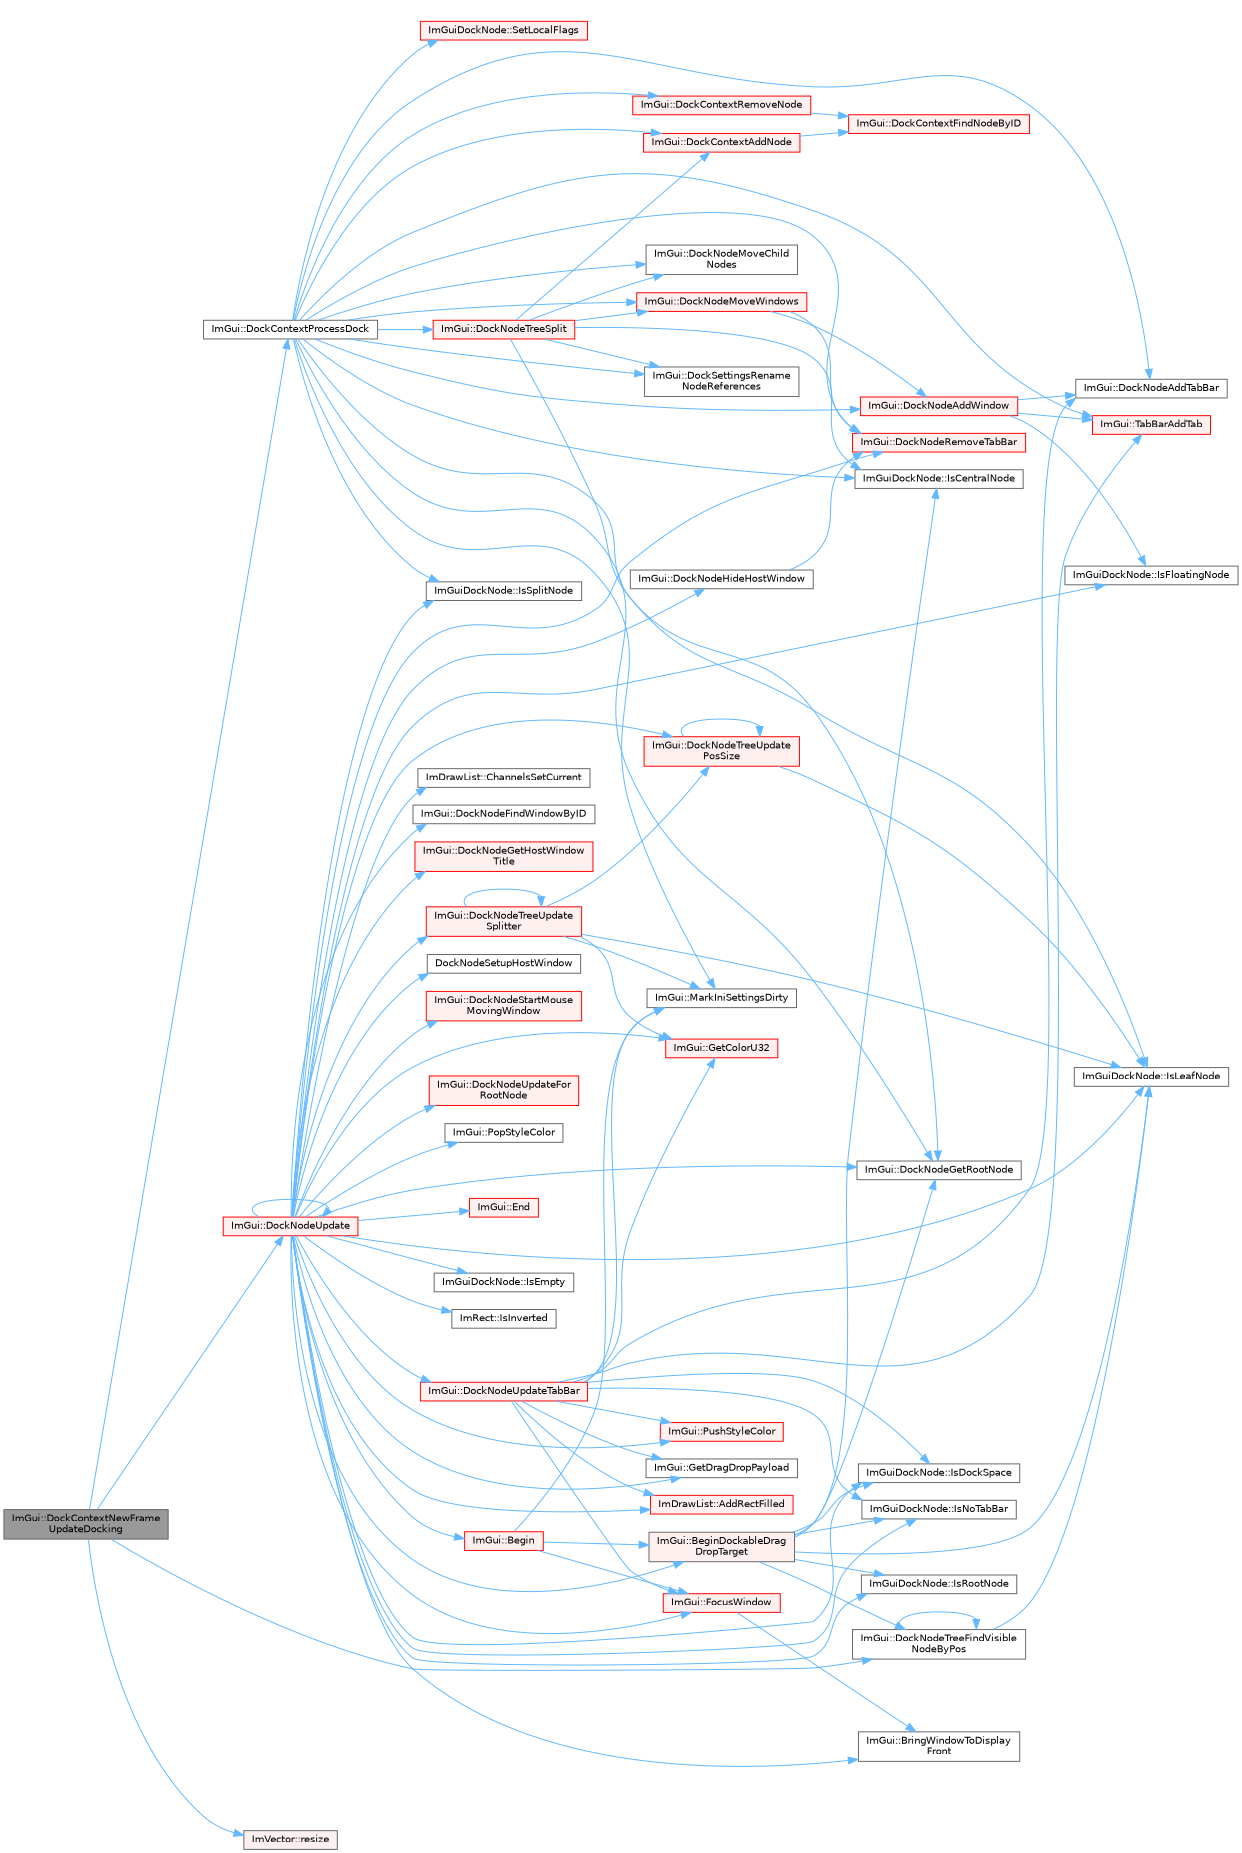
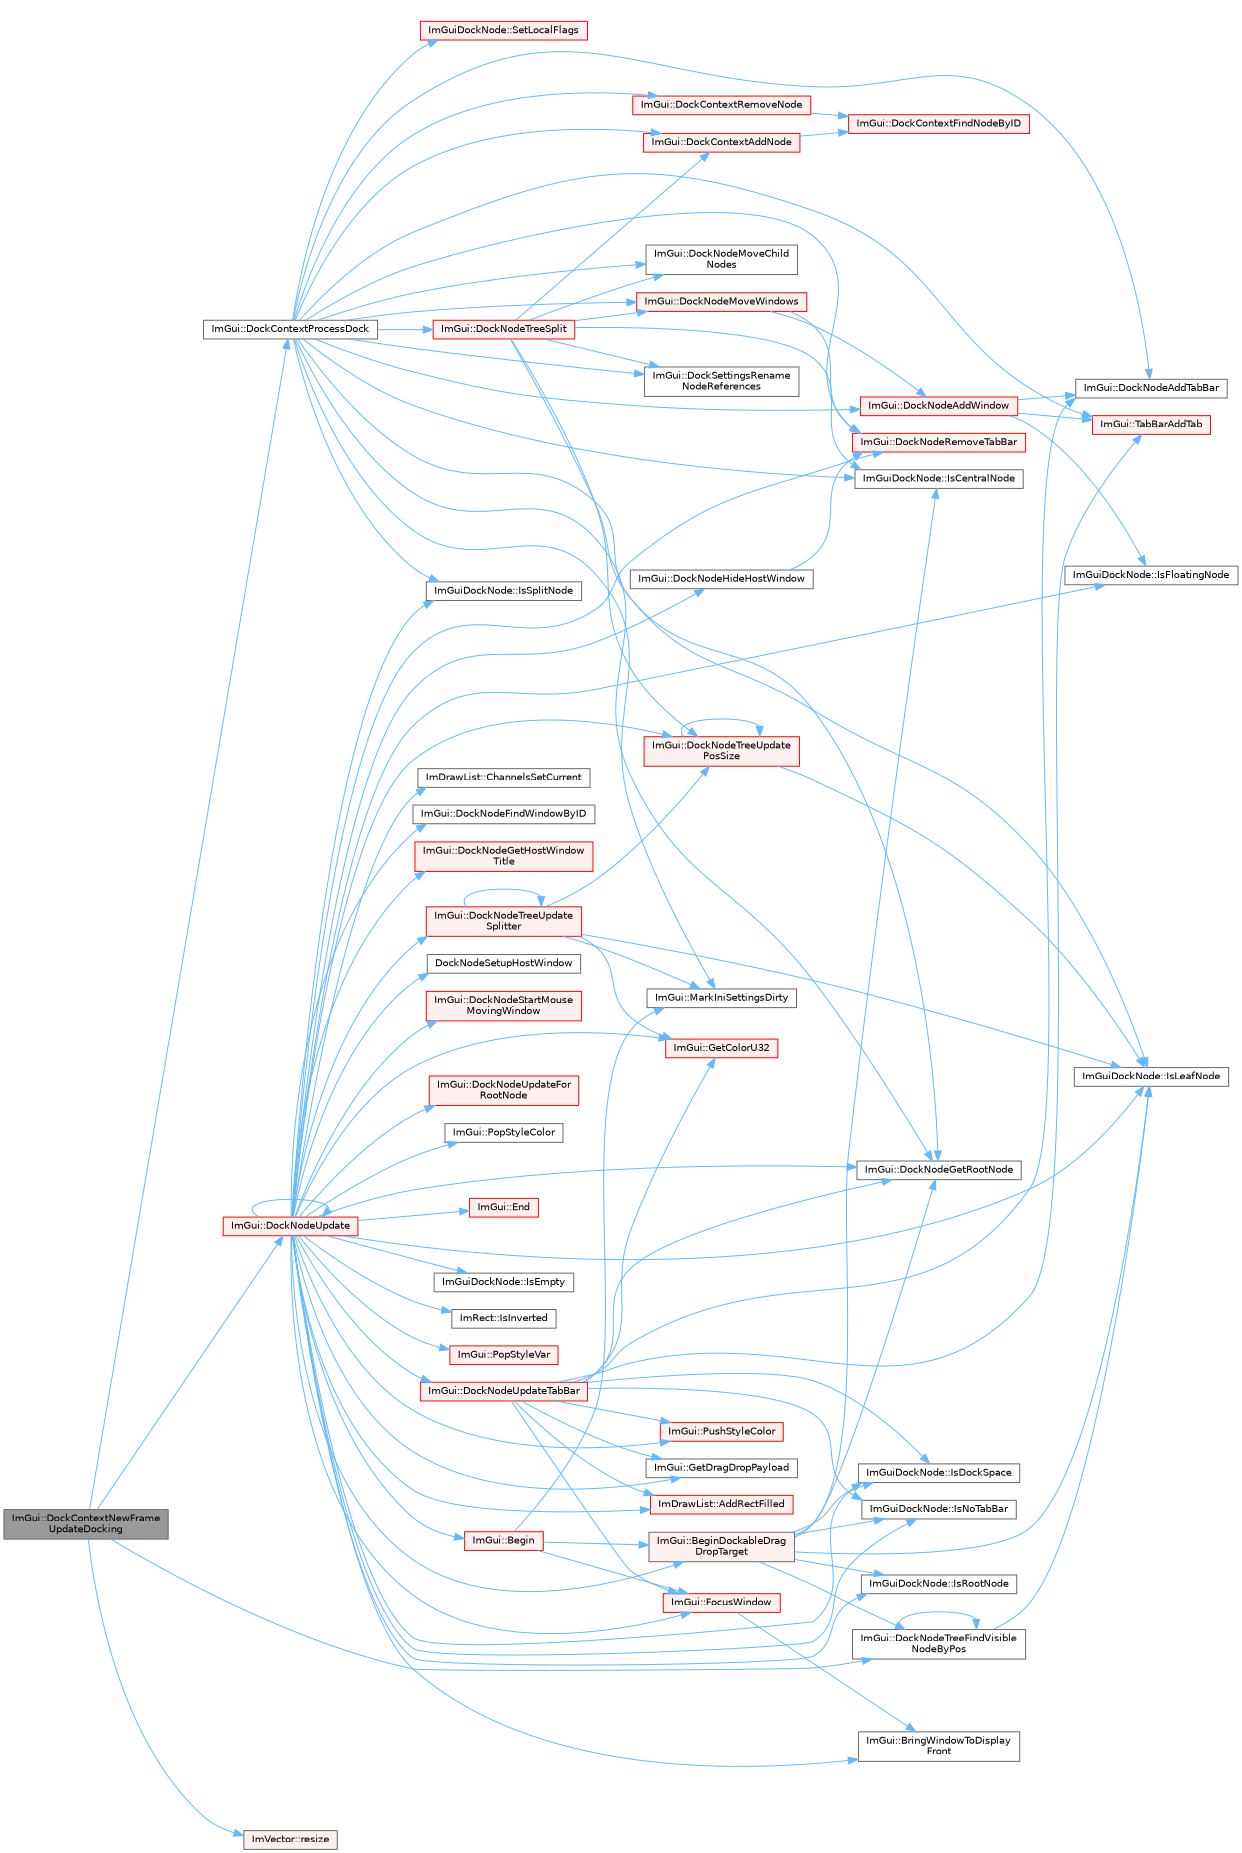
edge "ImGui::DockNodeTreeSplit" -> "ImGui::DockNodeTreeUpdate PosSize": added
edge "ImGui::DockNodeUpdateTabBar" -> "ImGui::MarkIniSettingsDirty": now "ImGui::DockNodeUpdateTabBar" -> "ImGui::DockNodeGetRootNode"
node "ImGui::PopStyleVar": added
